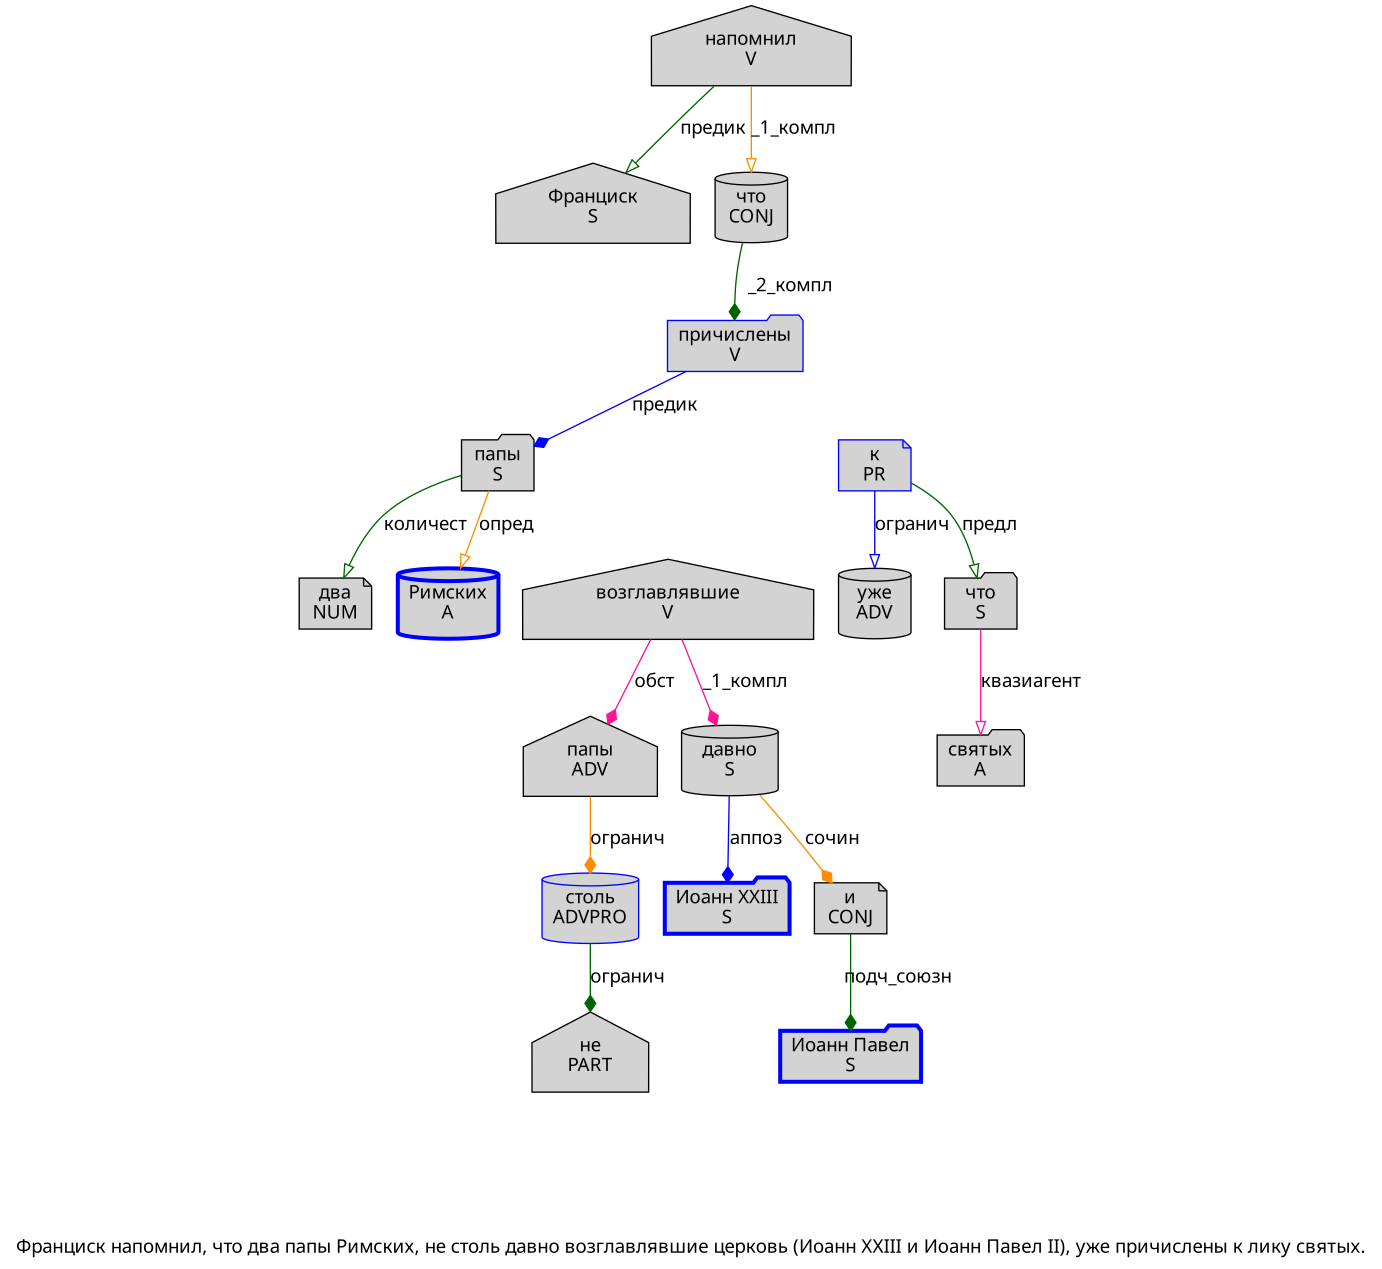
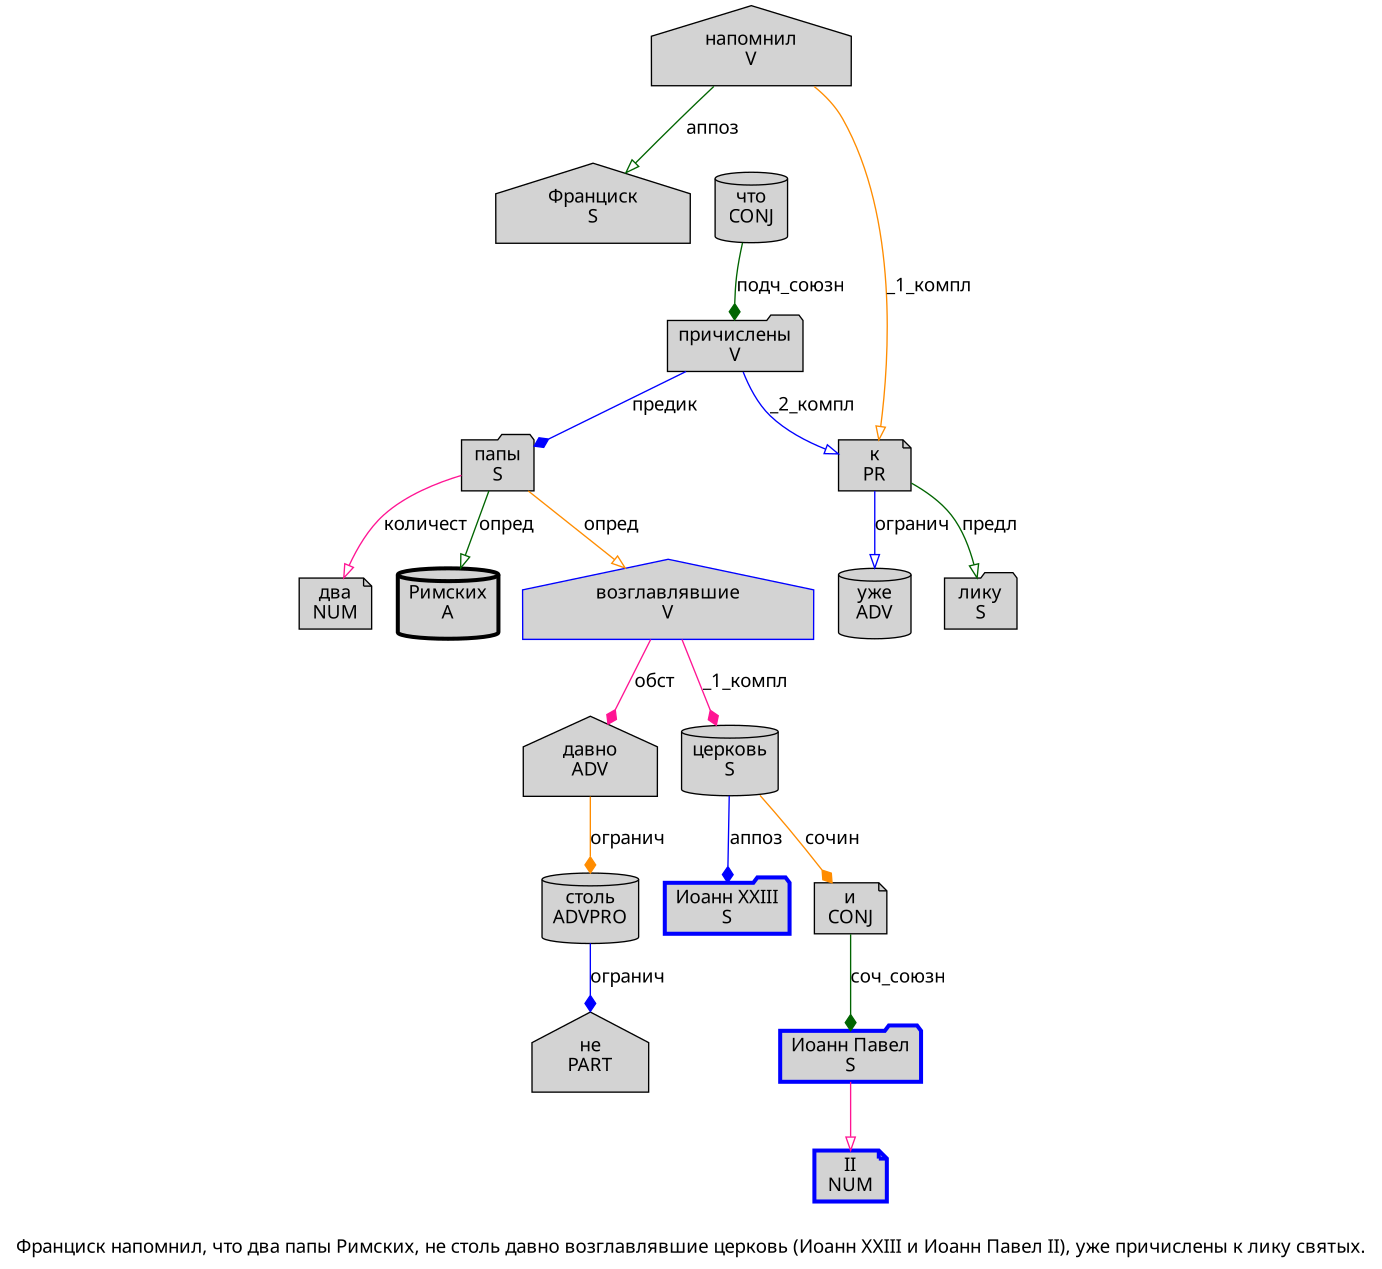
edge "напомнил V" -> "что CONJ": now "напомнил V" -> "к PR"
edge "напомнил V" -> "Франциск S": label "предик" -> "аппоз"
edge "что CONJ" -> "причислены V": label "_2_компл" -> "подч_союзн"
node "причислены V": color blue -> black
edge "причислены V" -> "к PR": added, label "_2_компл"
node "к PR": color blue -> black
edge "папы S" -> "два NUM": color darkgreen -> deeppink
edge "папы S" -> "Римских A": color darkorange -> darkgreen
edge "папы S" -> "возглавлявшие V": added, label "опред"
node "Римских A": color blue -> black
node "возглавлявшие V": color black -> blue
node "что S": label "что S" -> "лику S"
node "папы ADV": label "папы ADV" -> "давно ADV"
node "давно S": label "давно S" -> "церковь S"
node "святых A": removed
node "столь ADVPRO": color blue -> black
edge "столь ADVPRO" -> "не PART": color darkgreen -> blue
edge "и CONJ" -> "Иоанн Павел S": label "подч_союзн" -> "соч_союзн"
node "II NUM": added
